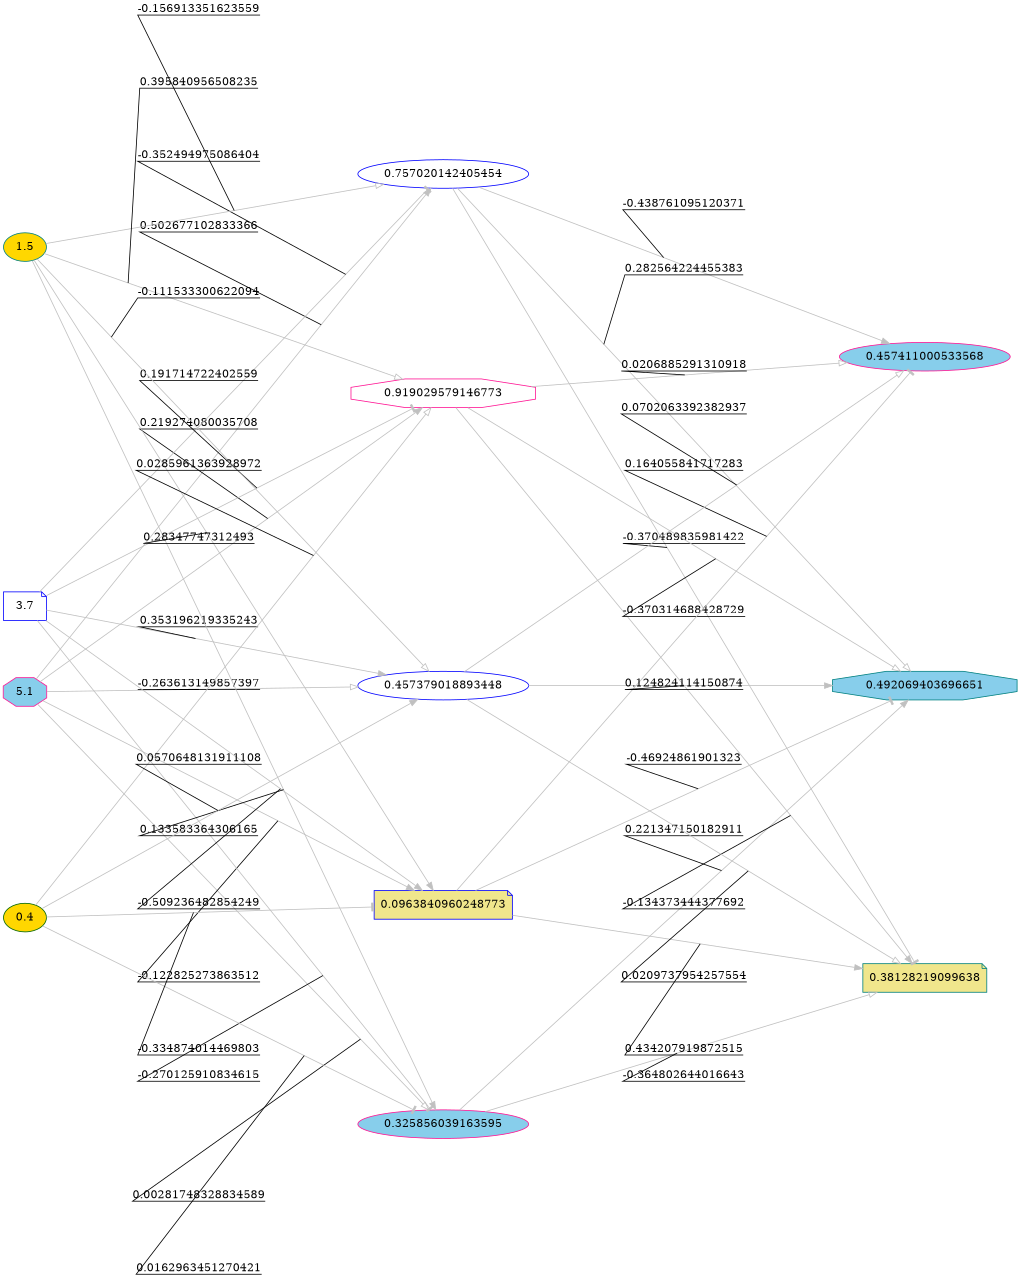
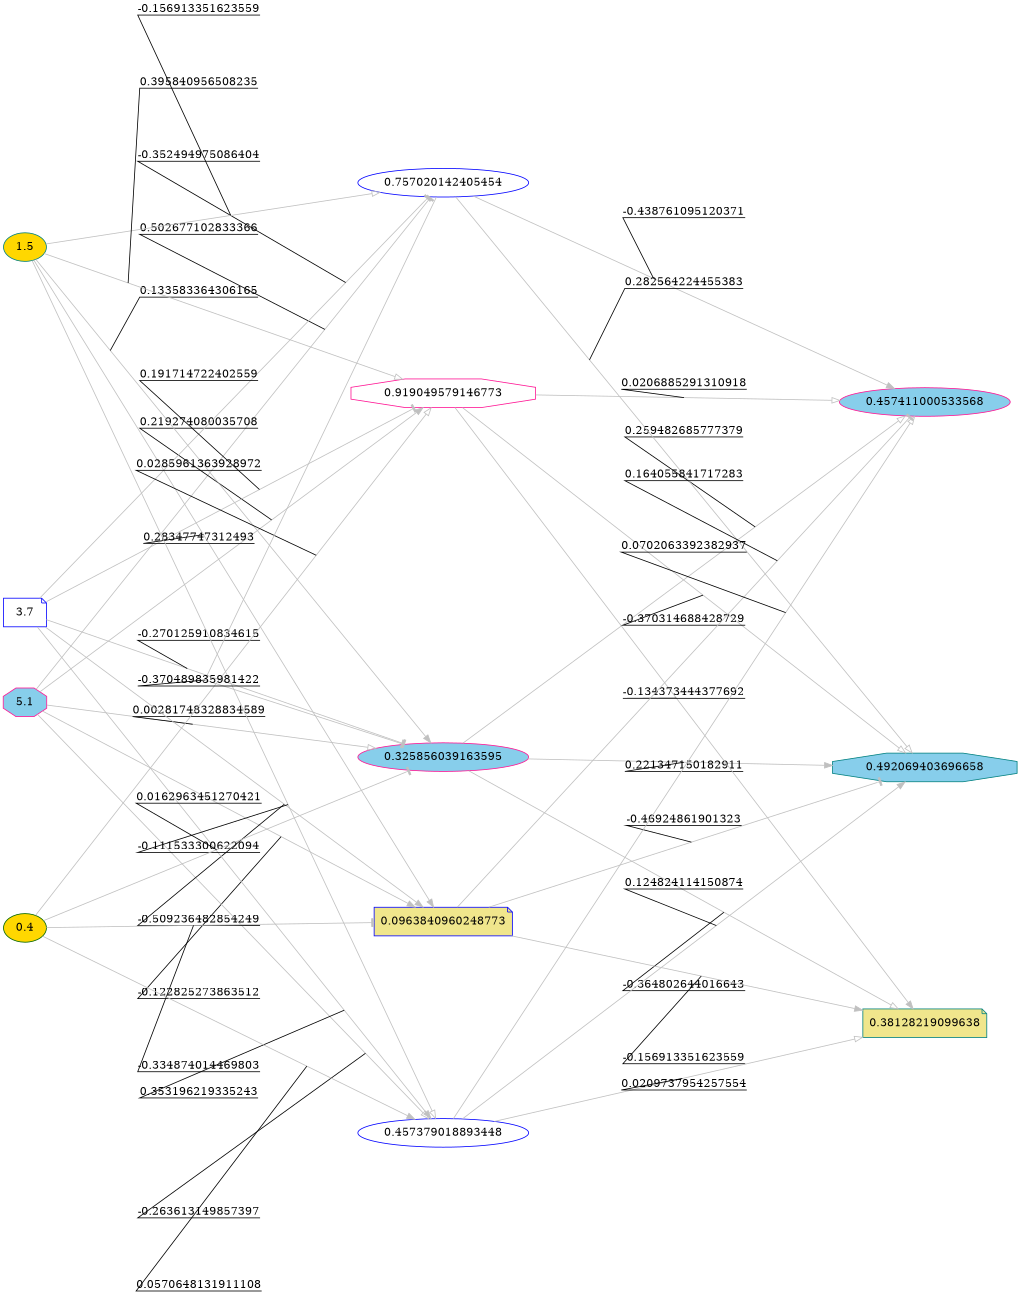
node "0.919029579146773": label "0.919029579146773" -> "0.919049579146773"
edge "5.1" -> "0.757020142405454": arrowhead normal -> tee
edge "0.757020142405454" -> "0.38128219099638": now "0.757020142405454" -> "0.325856039163595"
edge "0.325856039163595" -> "0.457411000533568": added, label "0.259482685777379"
node "0.492069403696651": label "0.492069403696651" -> "0.492069403696658"
edge "0.0963840960248773" -> "0.38128219099638": label "0.434207919872515" -> "-0.156913351623559"
